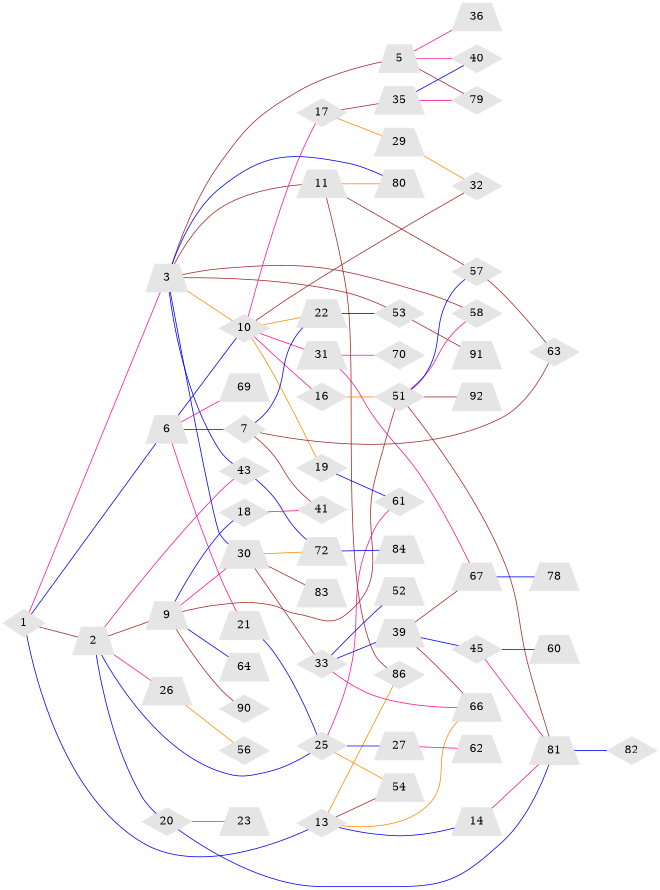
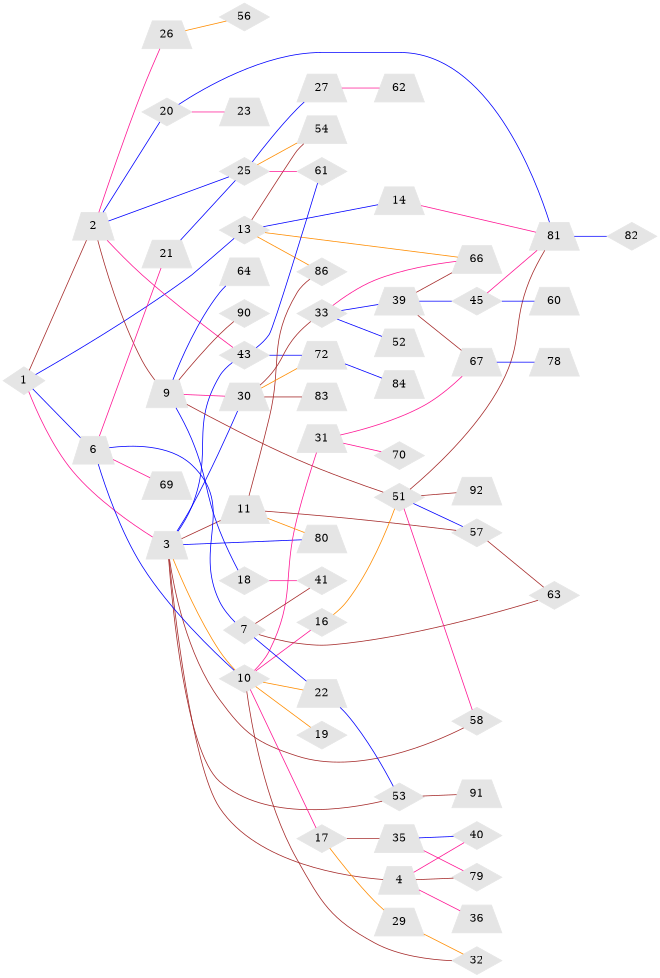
node "5": label "5" -> "4"
edge "19" -- "61": now "43" -- "61"
